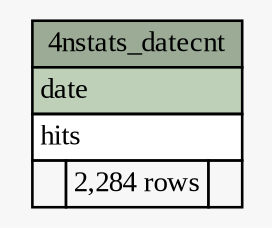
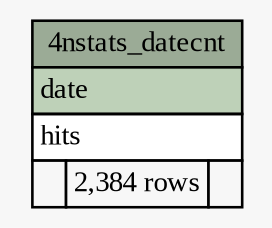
node "4nstats_datecnt": text "2,284 rows" -> "2,384 rows"
